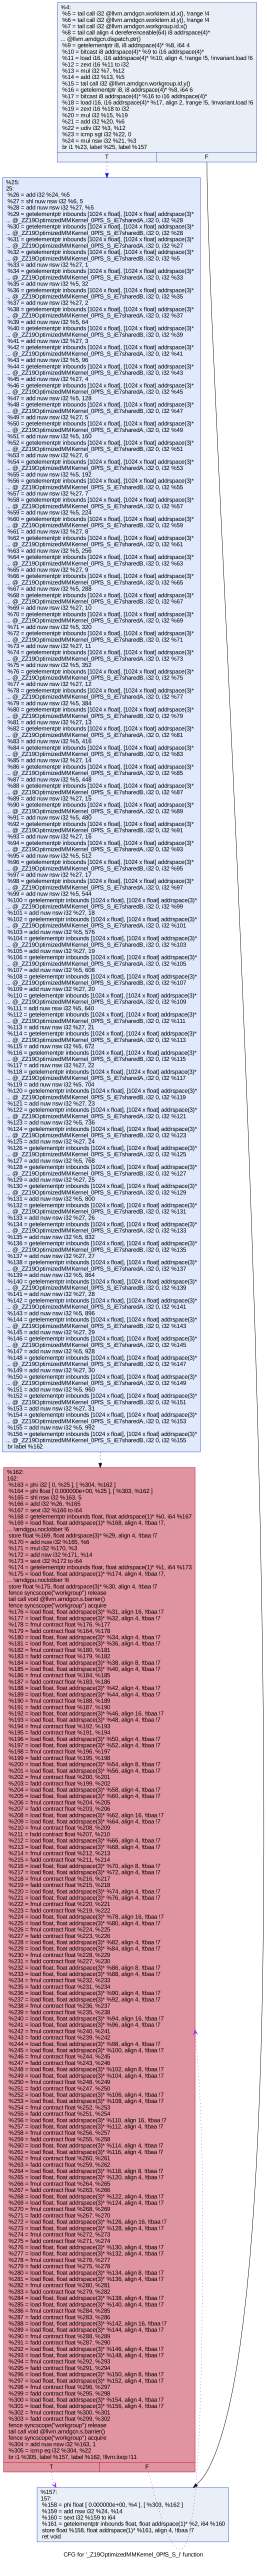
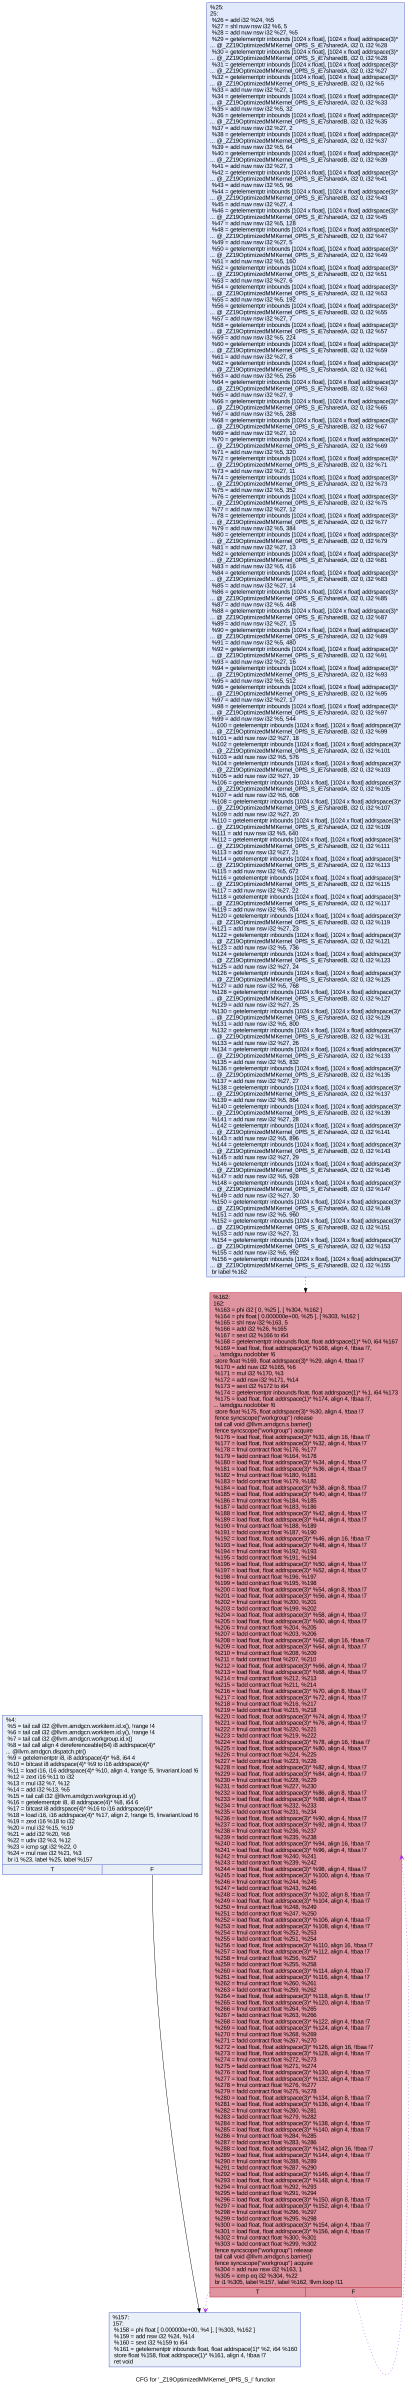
edge "%4:" -> "%25:": removed
